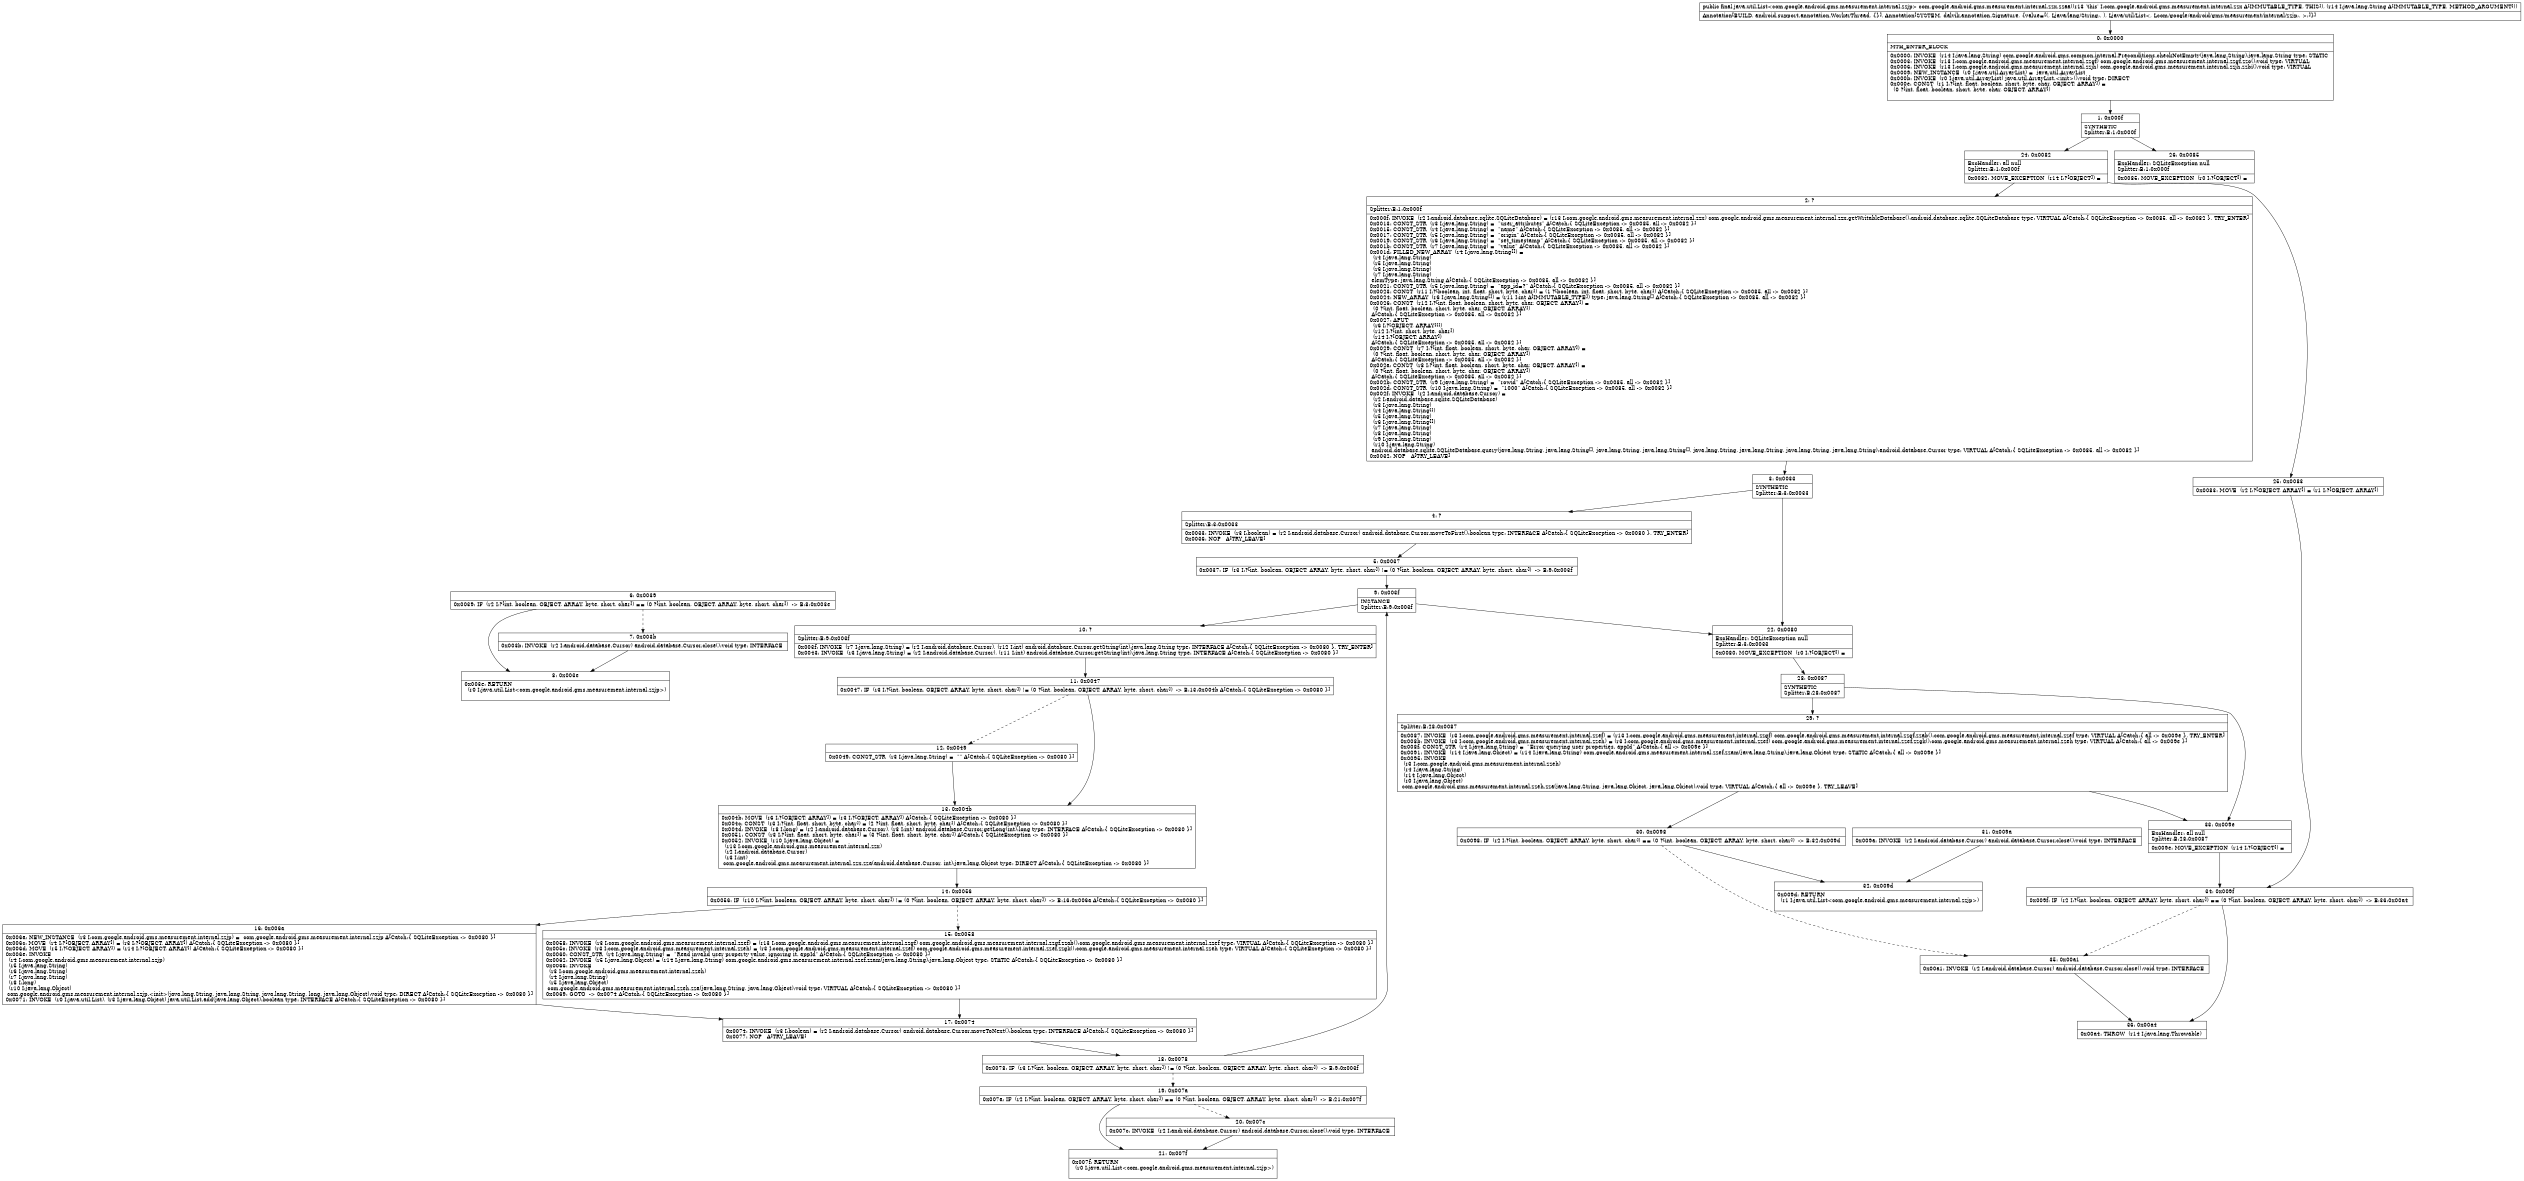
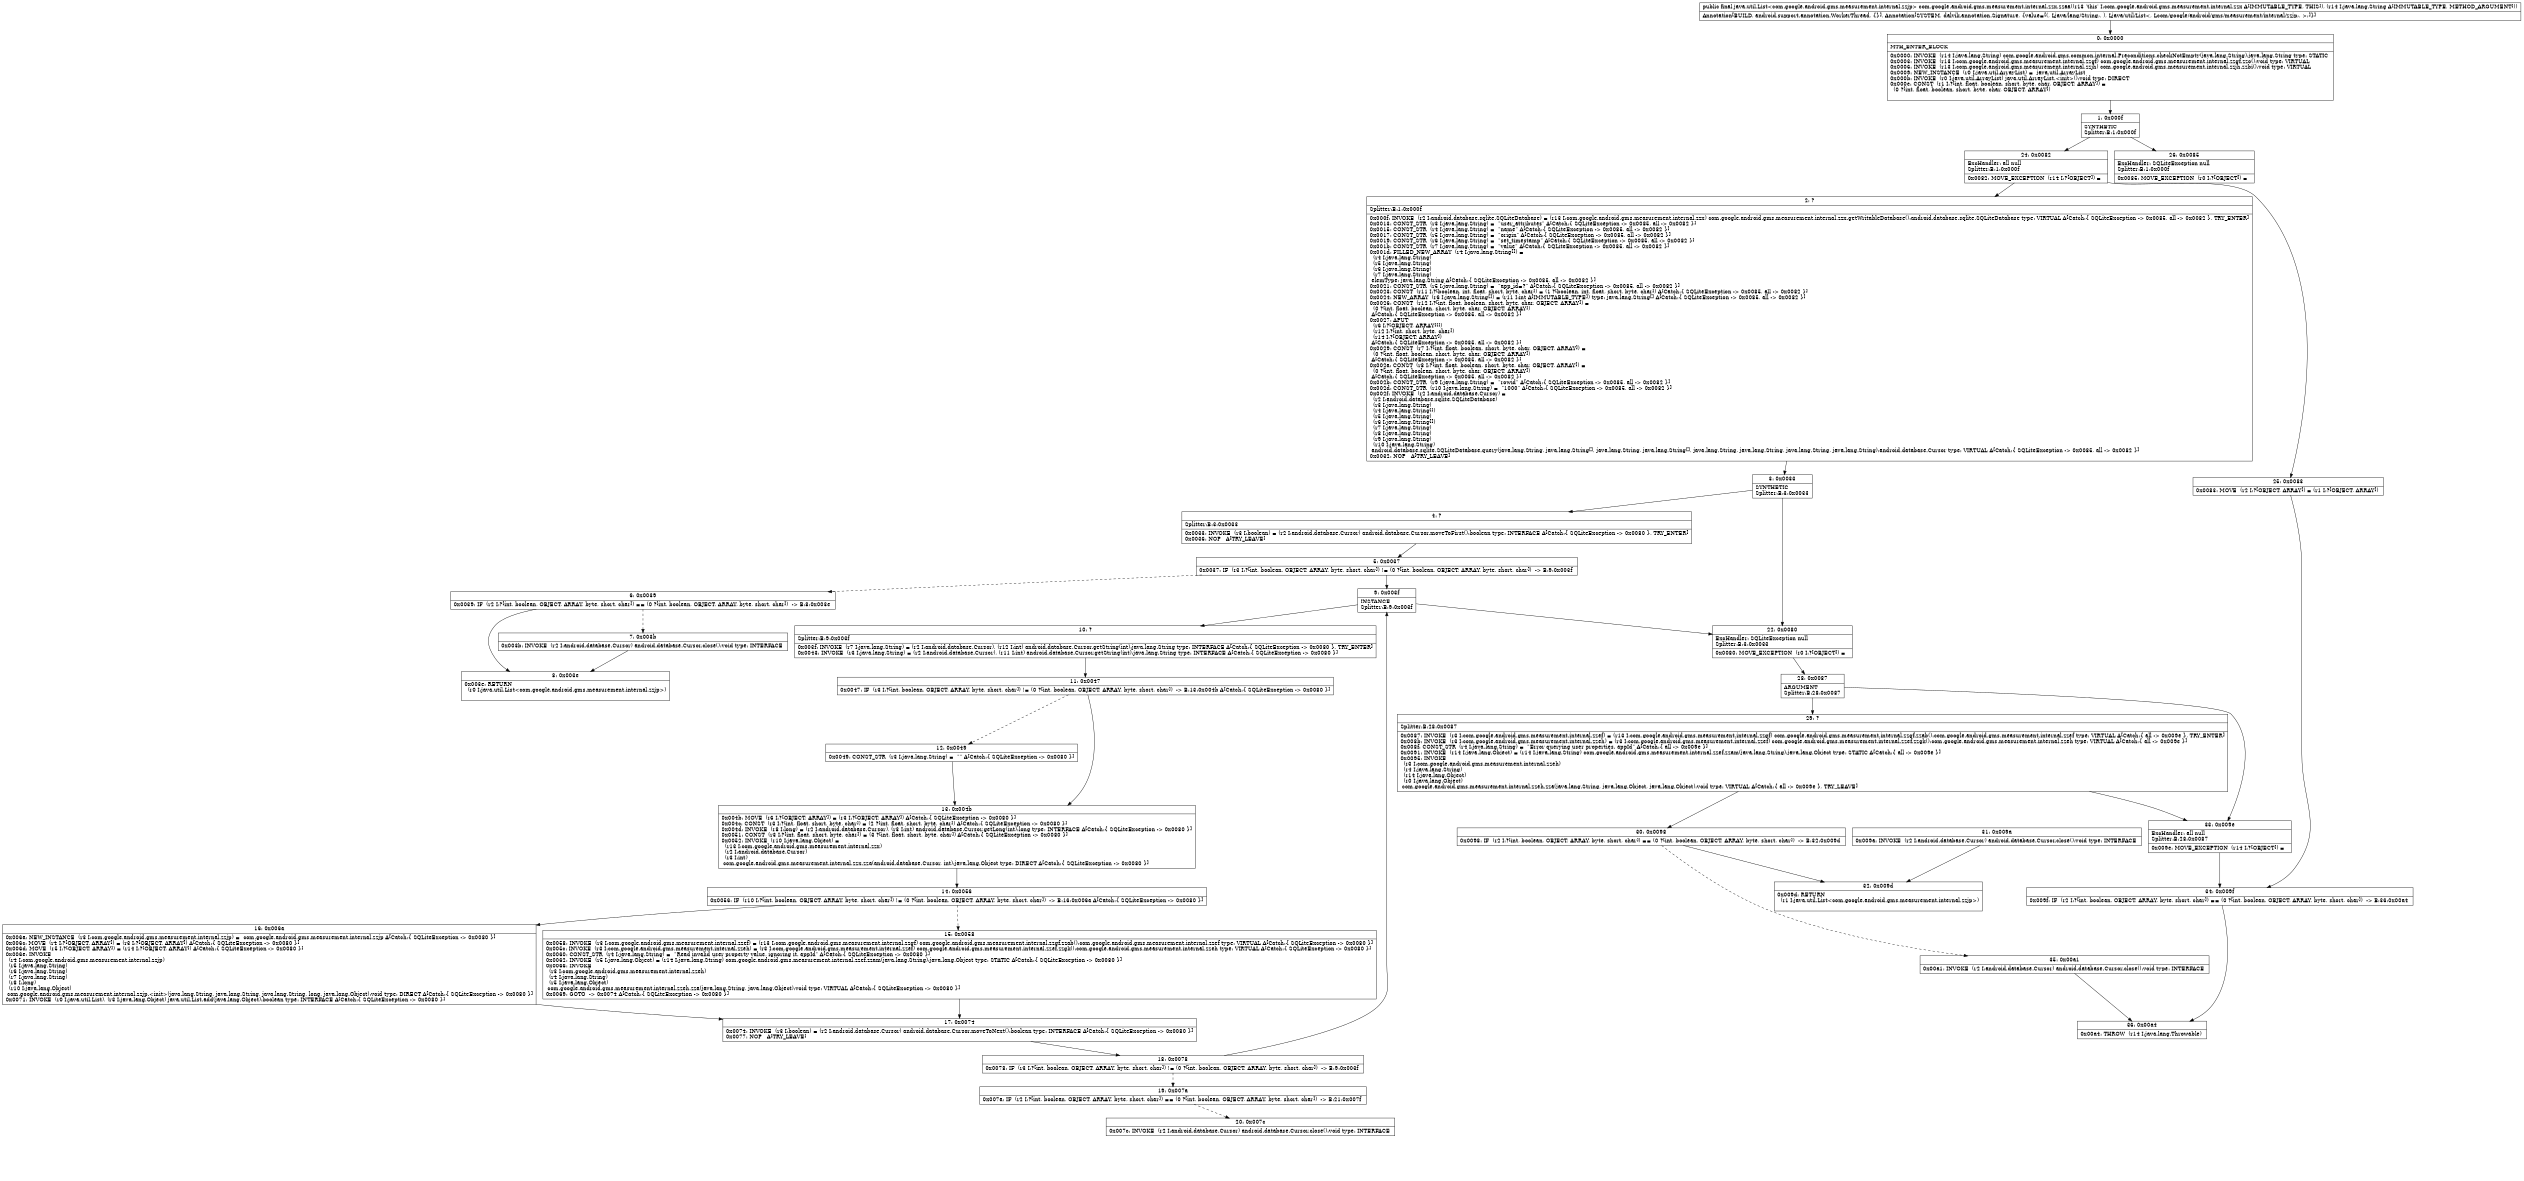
edge "5: 0x0037" -> "6: 0x0039": added
node "28: 0x0087": text "SYNTHETIC" -> "ARGUMENT"
edge "34: 0x009f" -> "35: 0x00a1": removed
node "21: 0x007f": removed
